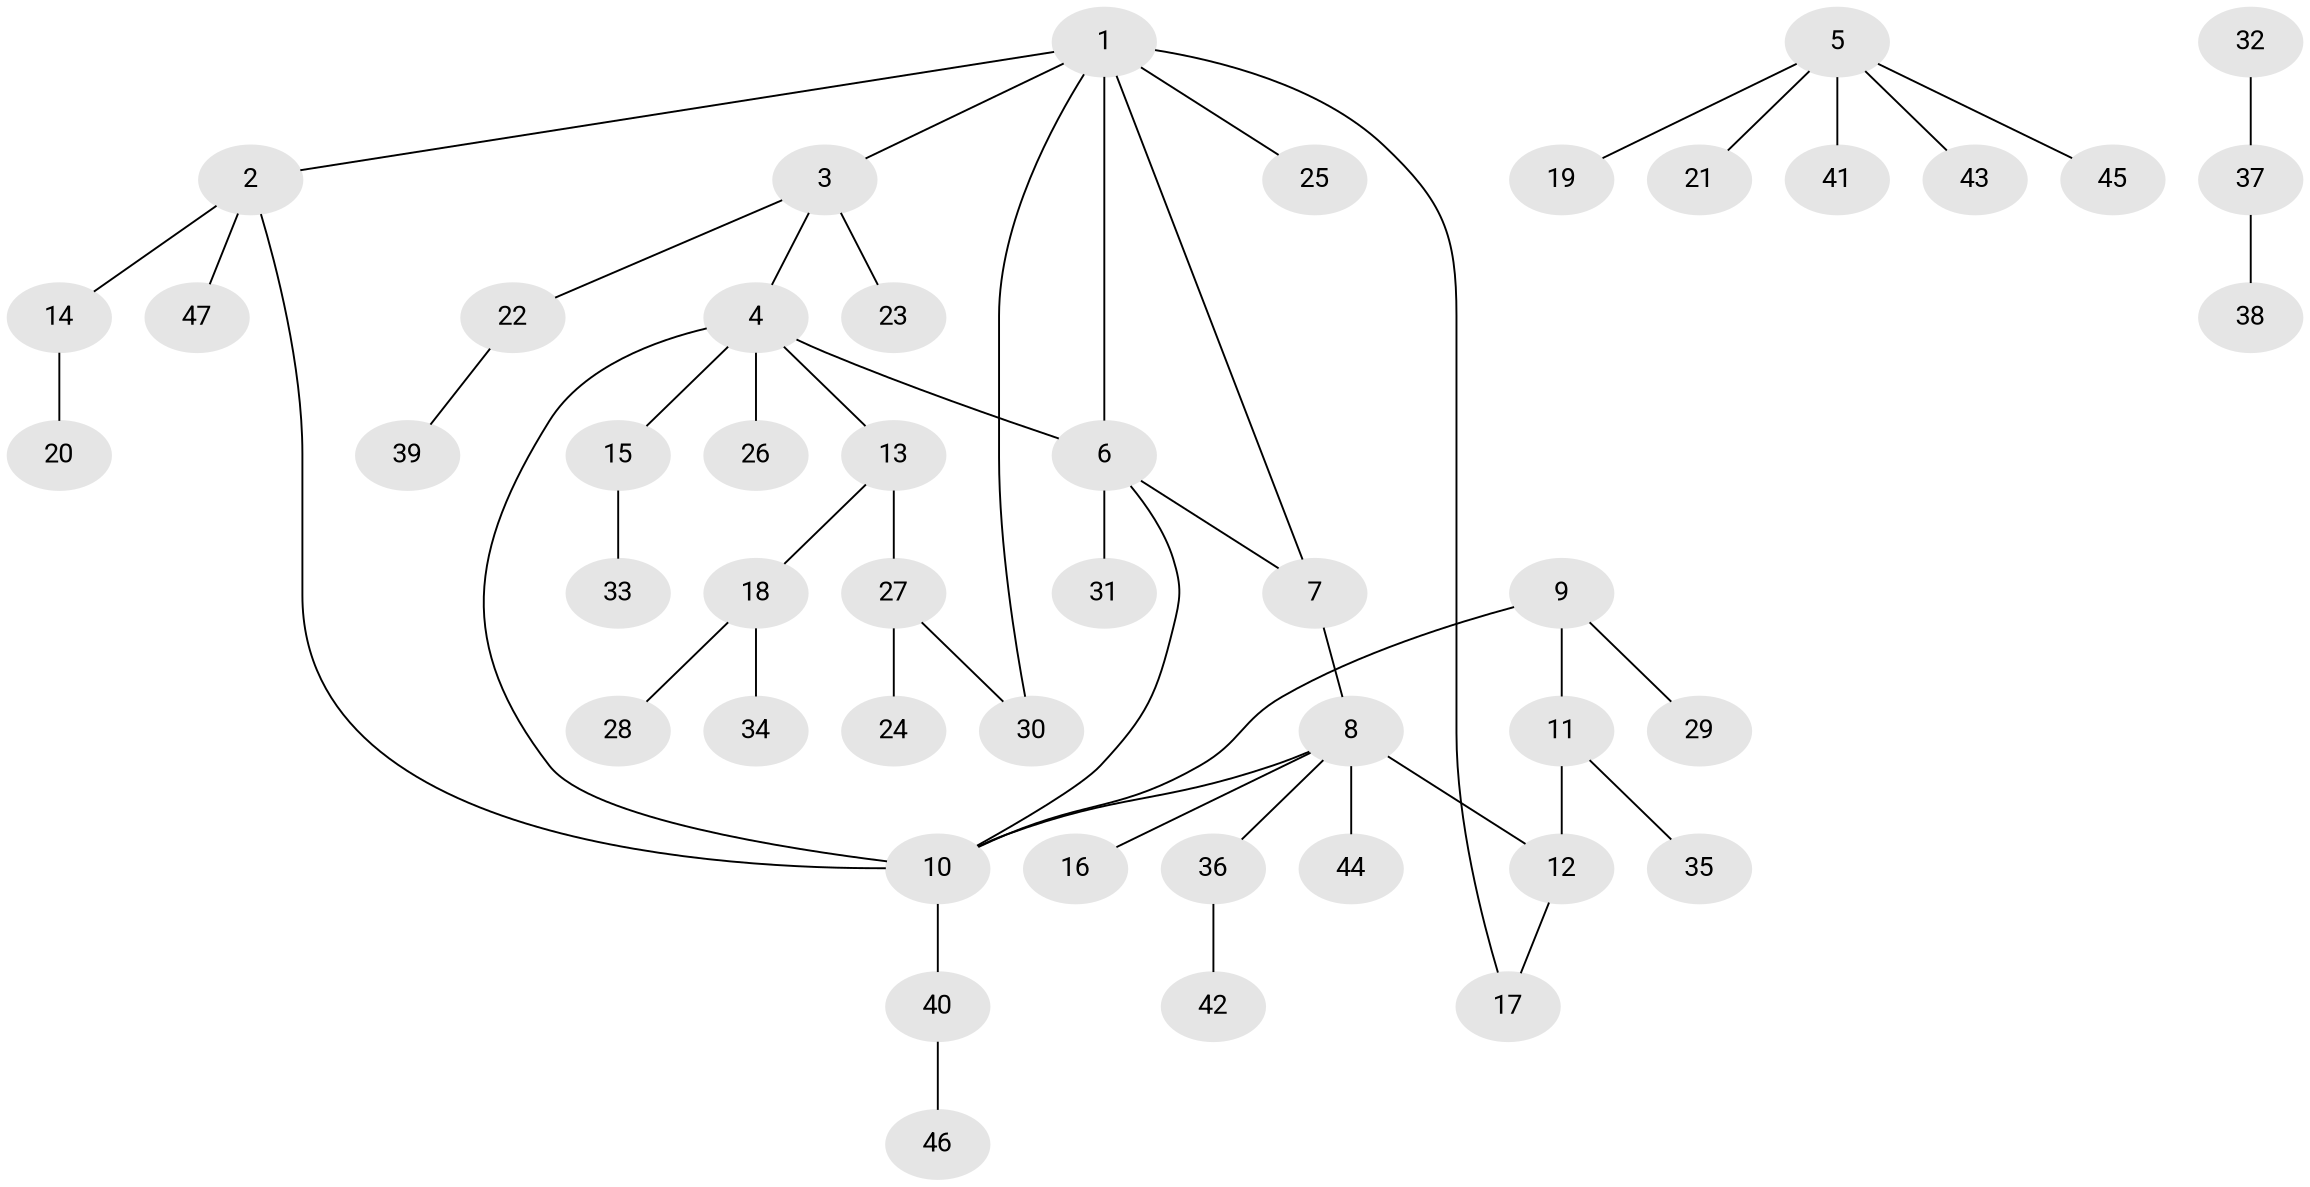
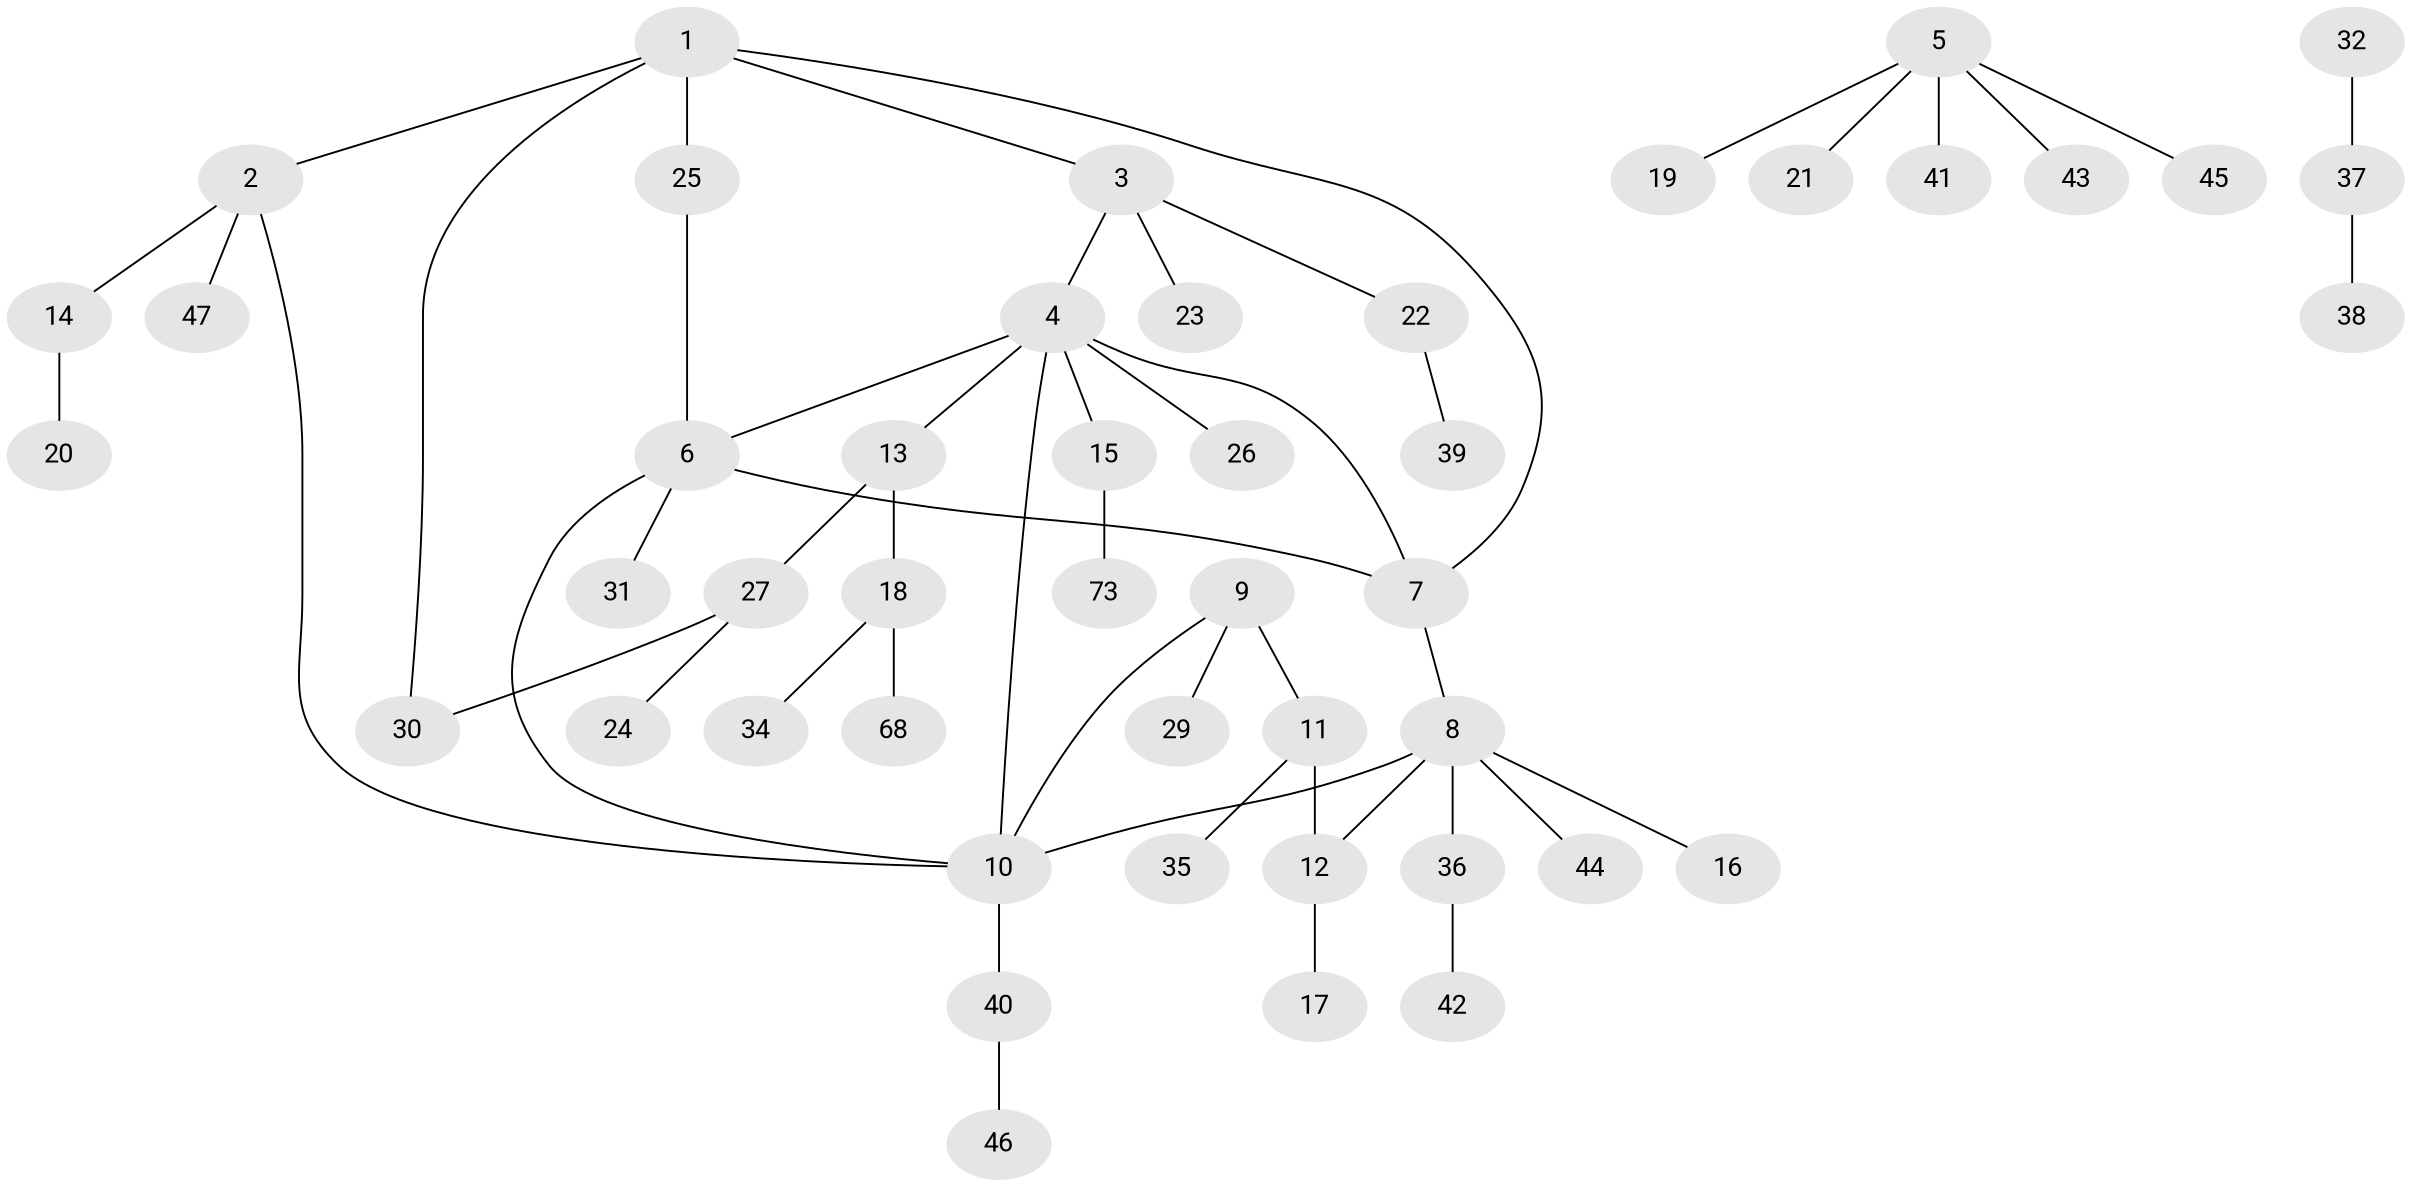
edge "1" -- "6": now "25" -- "6"
edge "4" -- "7": added
edge "1" -- "17": removed
node "33": label "33" -> "73"
node "28": label "28" -> "68"
